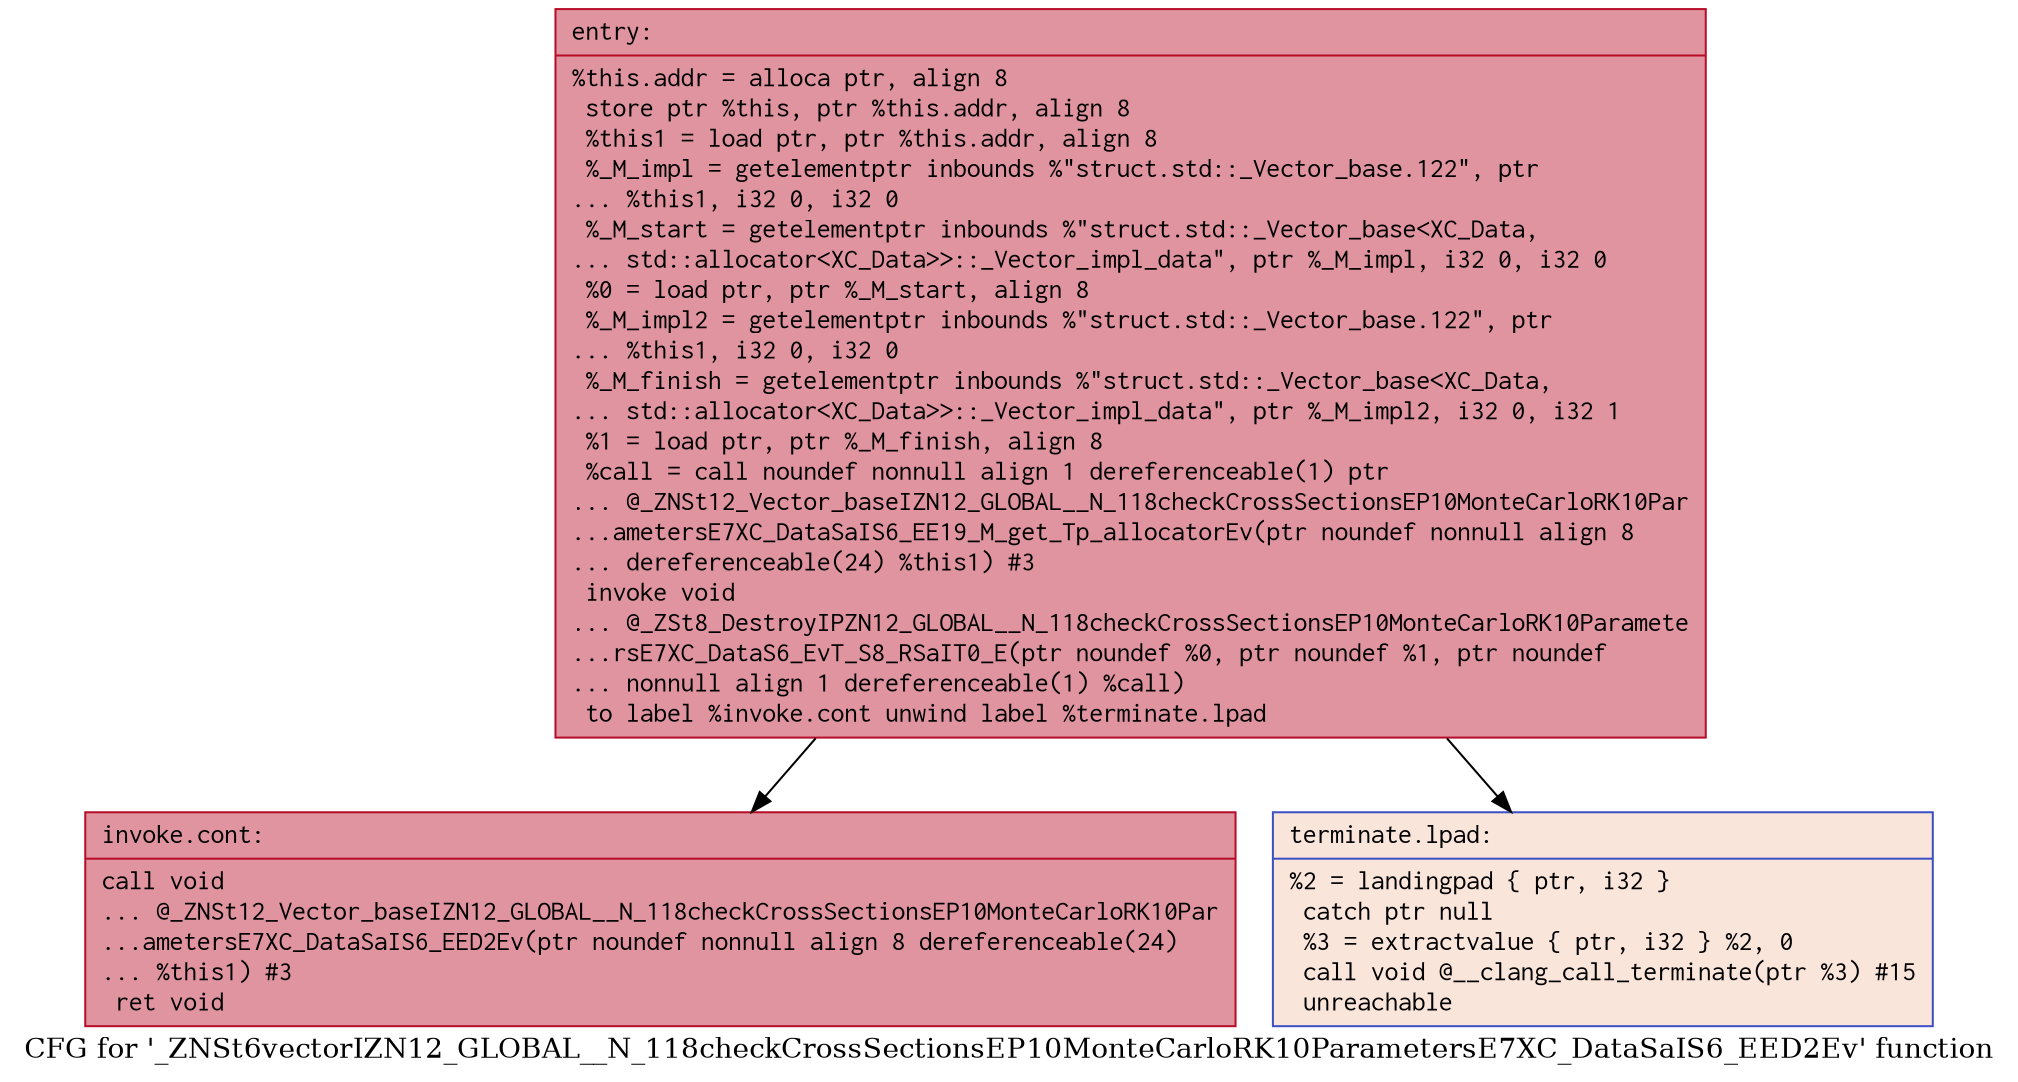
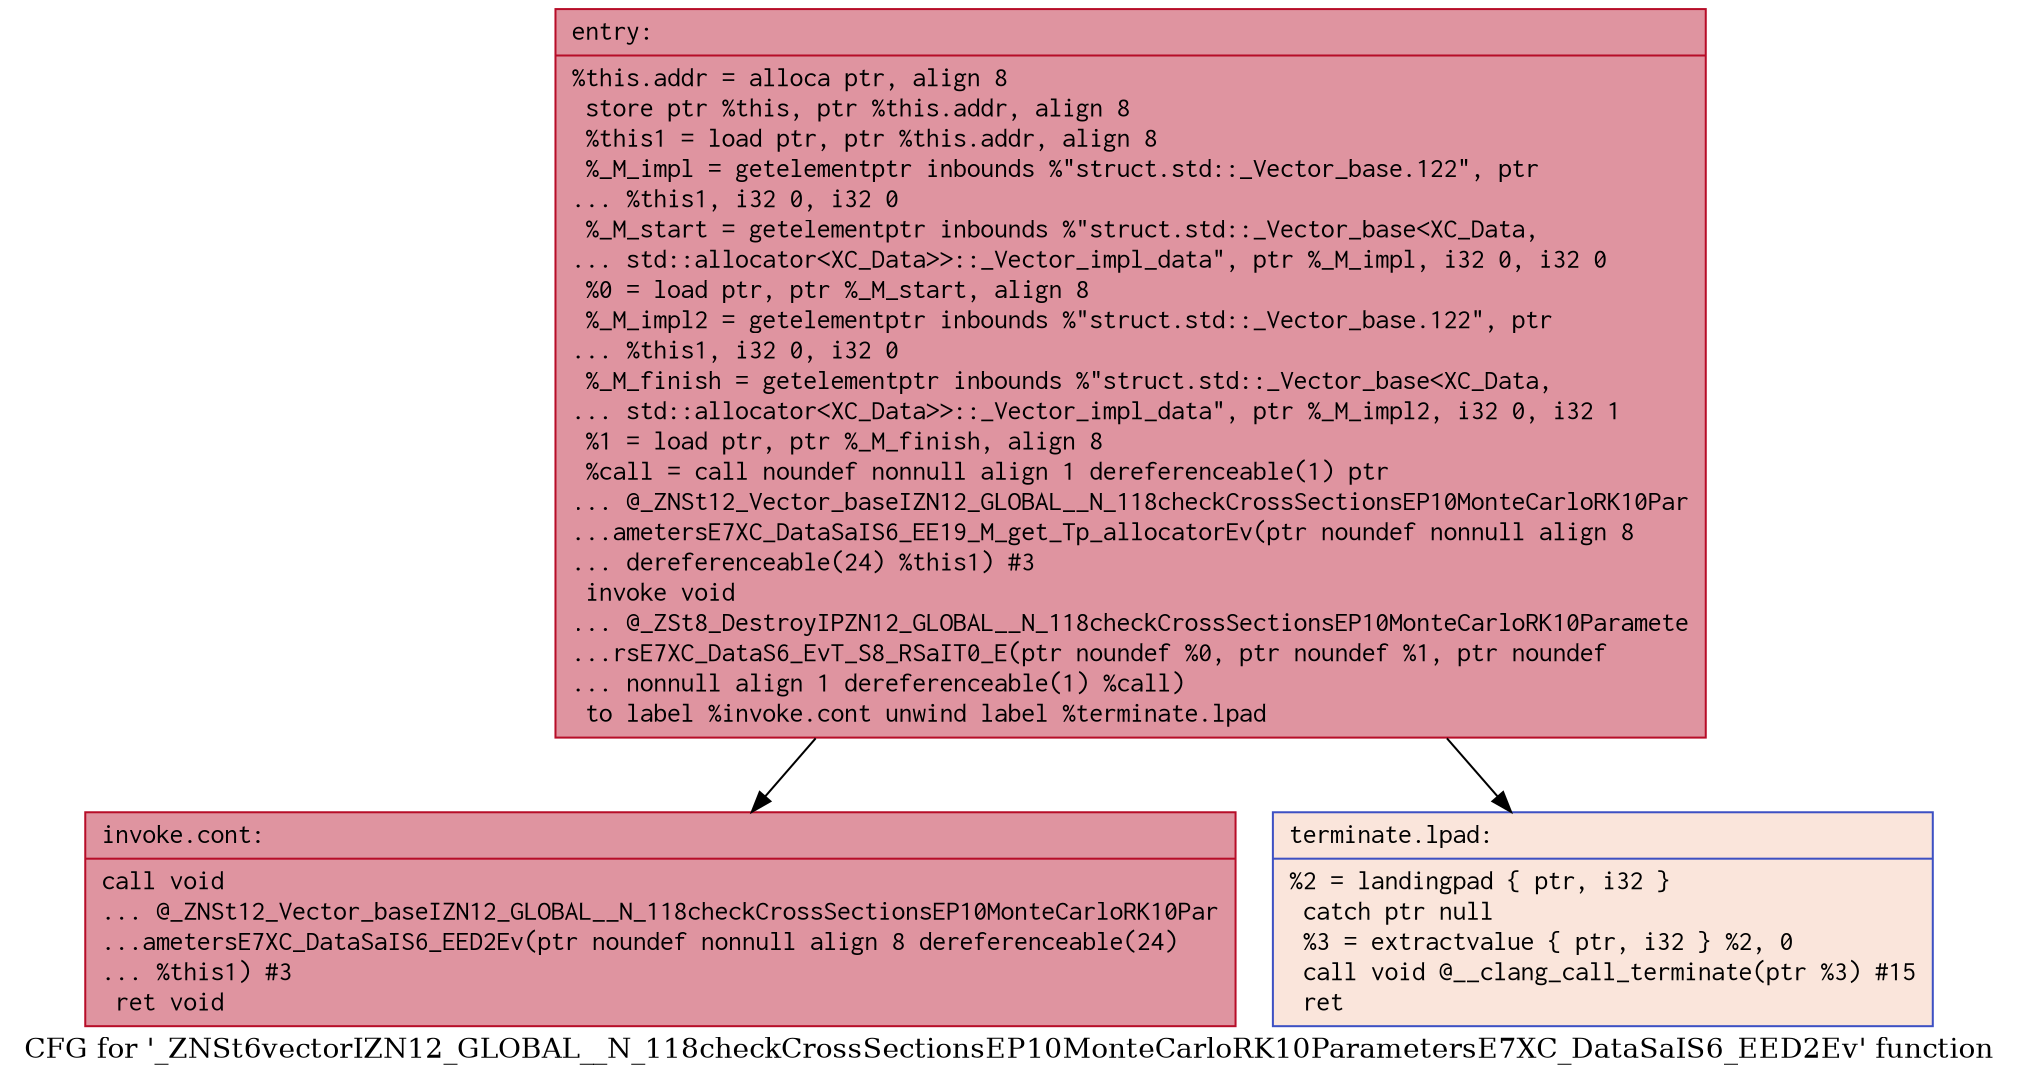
node "terminate.lpad:": text "unreachable" -> "ret"
